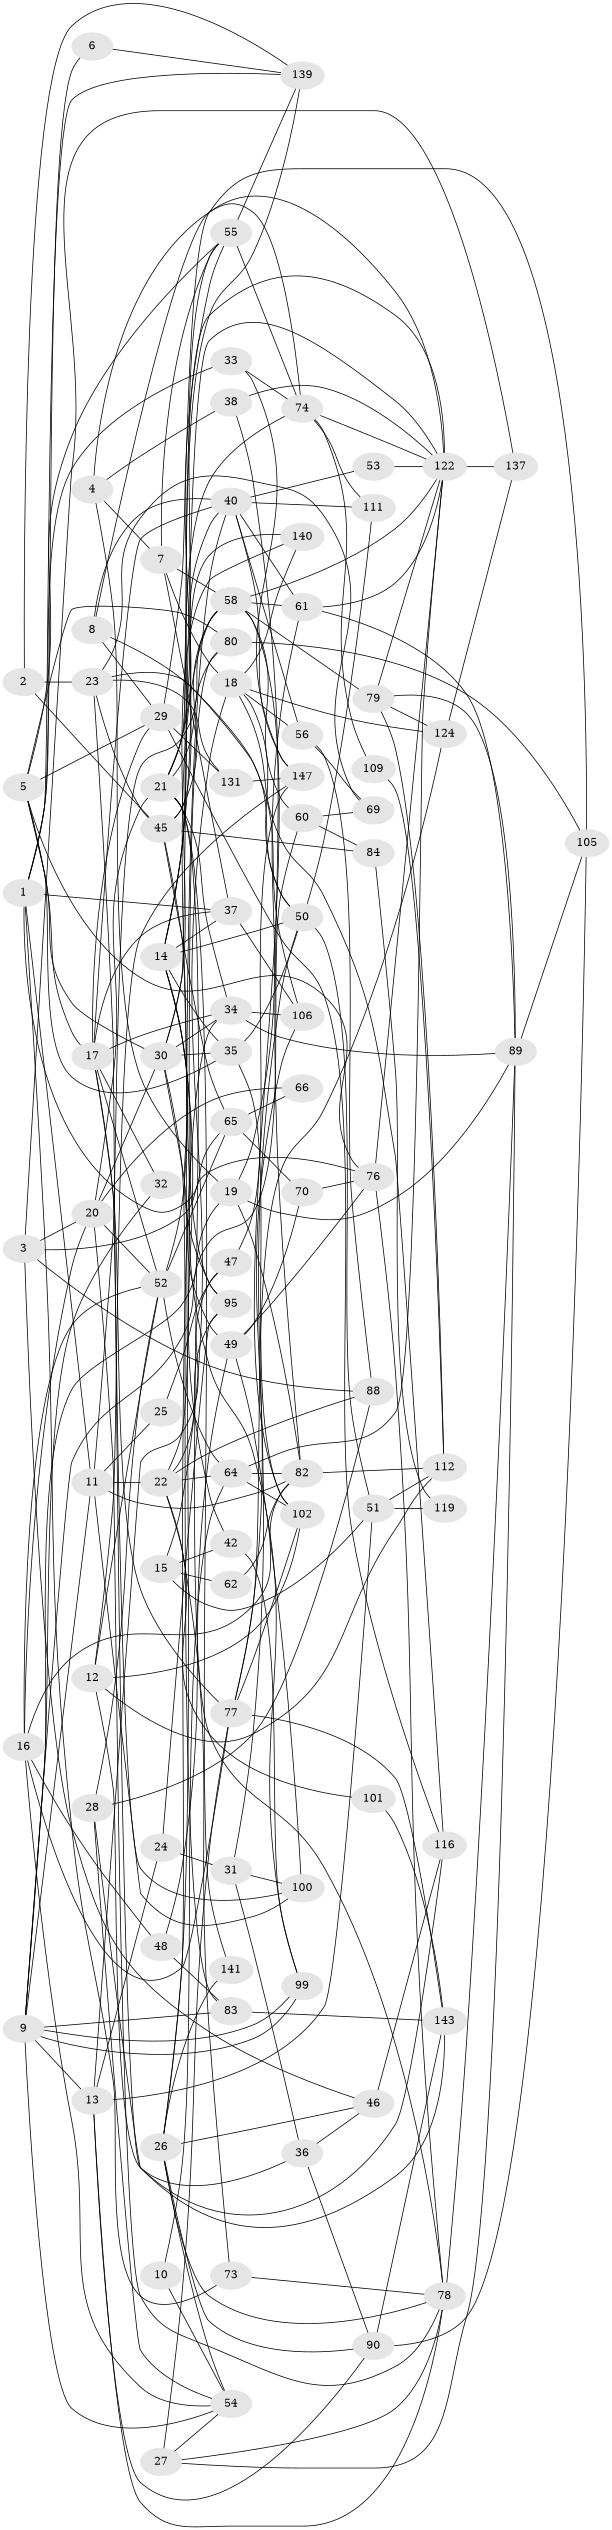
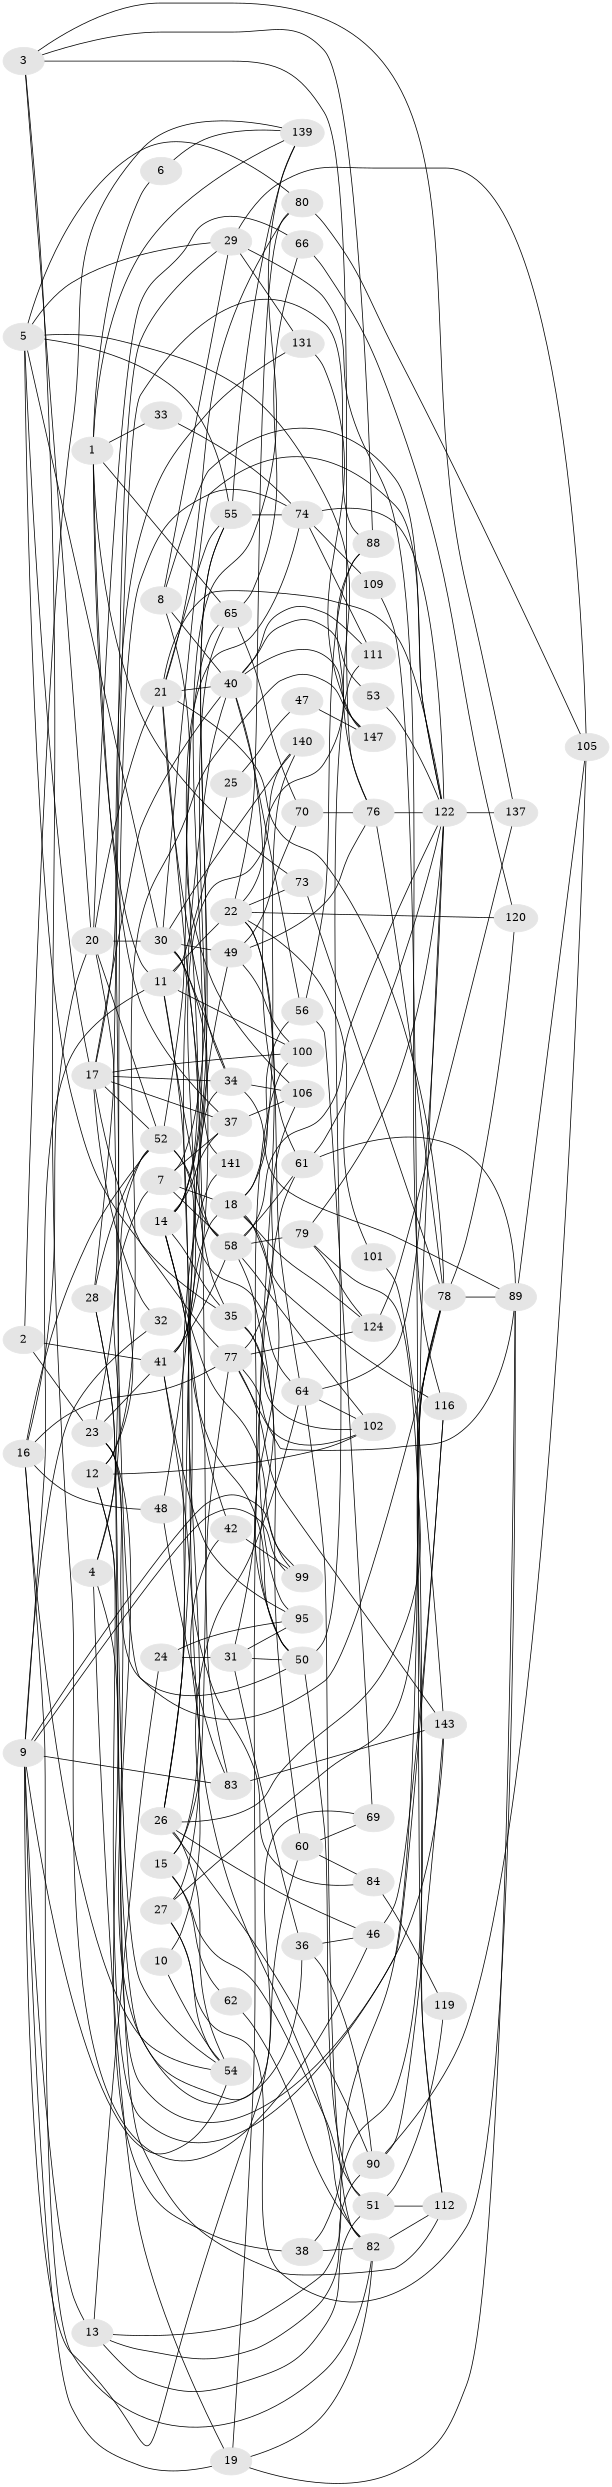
edge "33" -- "147": removed
node "45": label "45" -> "41"
edge "79" -- "89": now "77" -- "89"
node "120": added
edge "14" -- "95": now "31" -- "95"
edge "47" -- "13": removed
